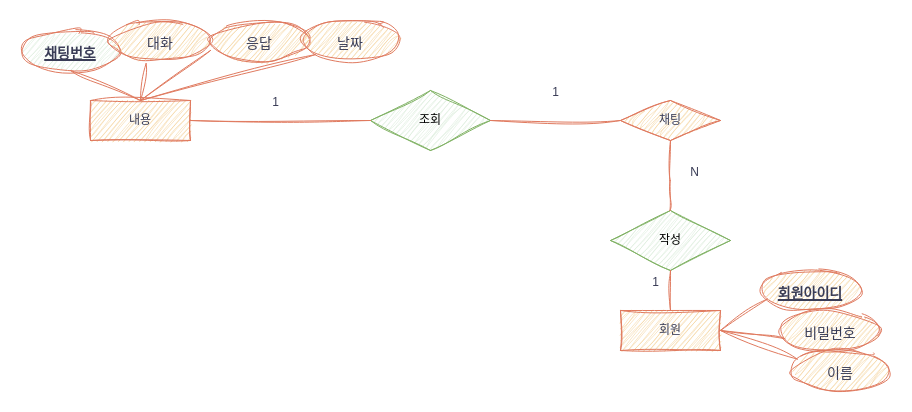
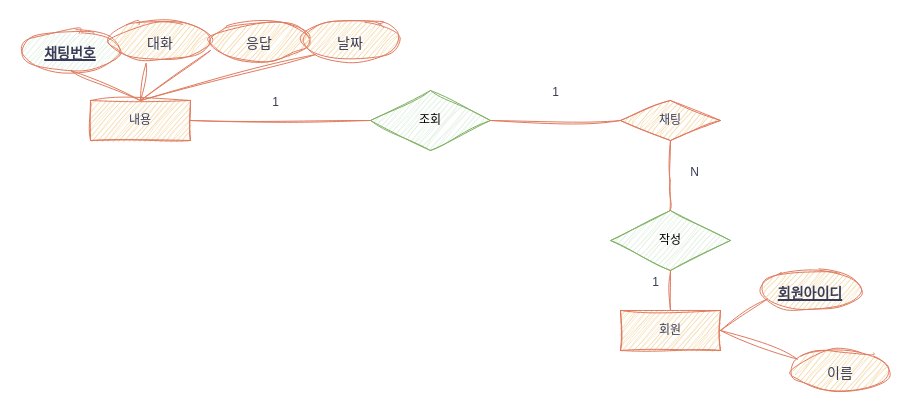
node "비밀번호": removed
edge "회원" -- "비밀번호": removed
